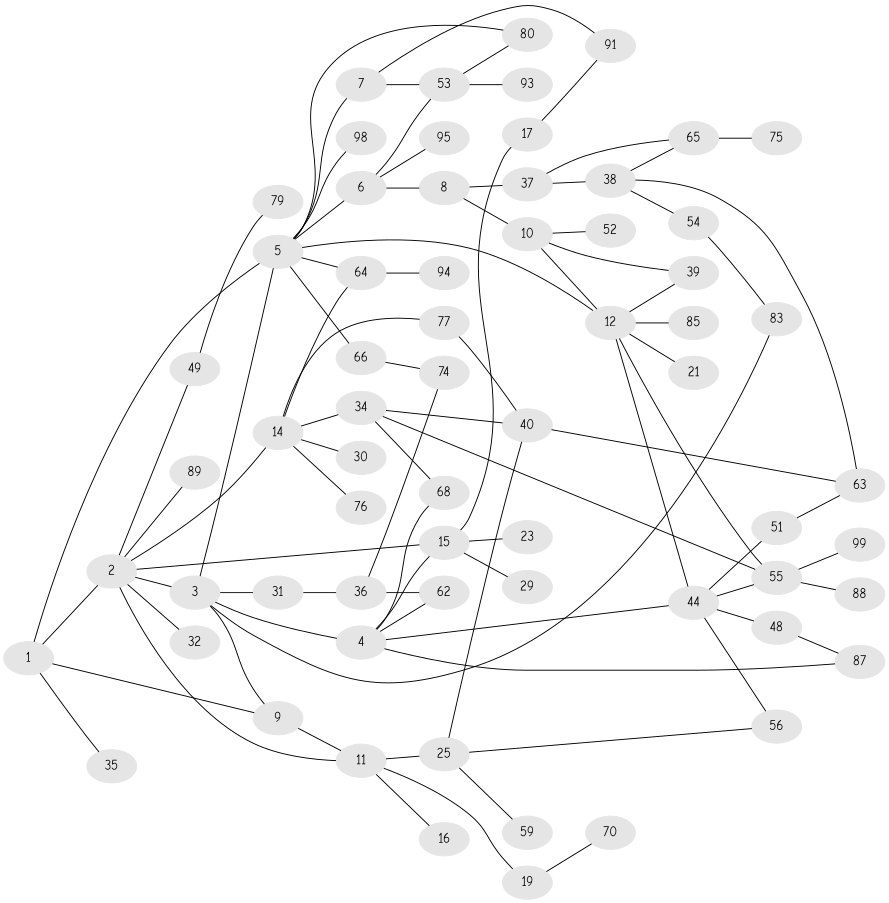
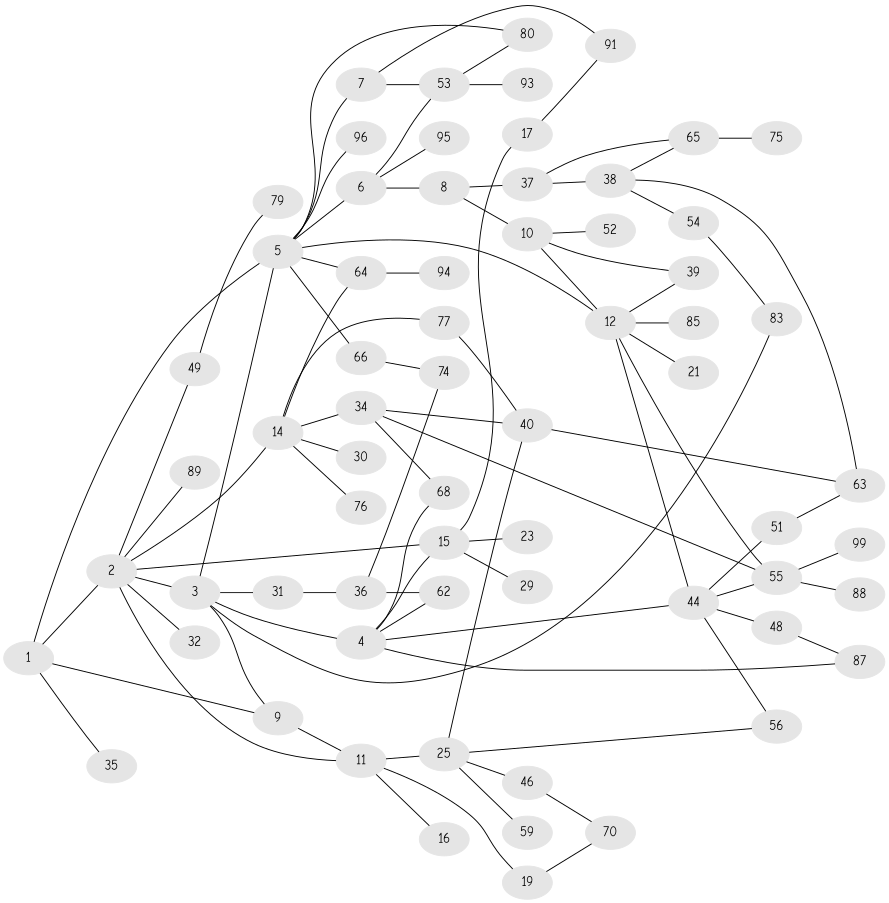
node "98": label "98" -> "96"
node "46": added
